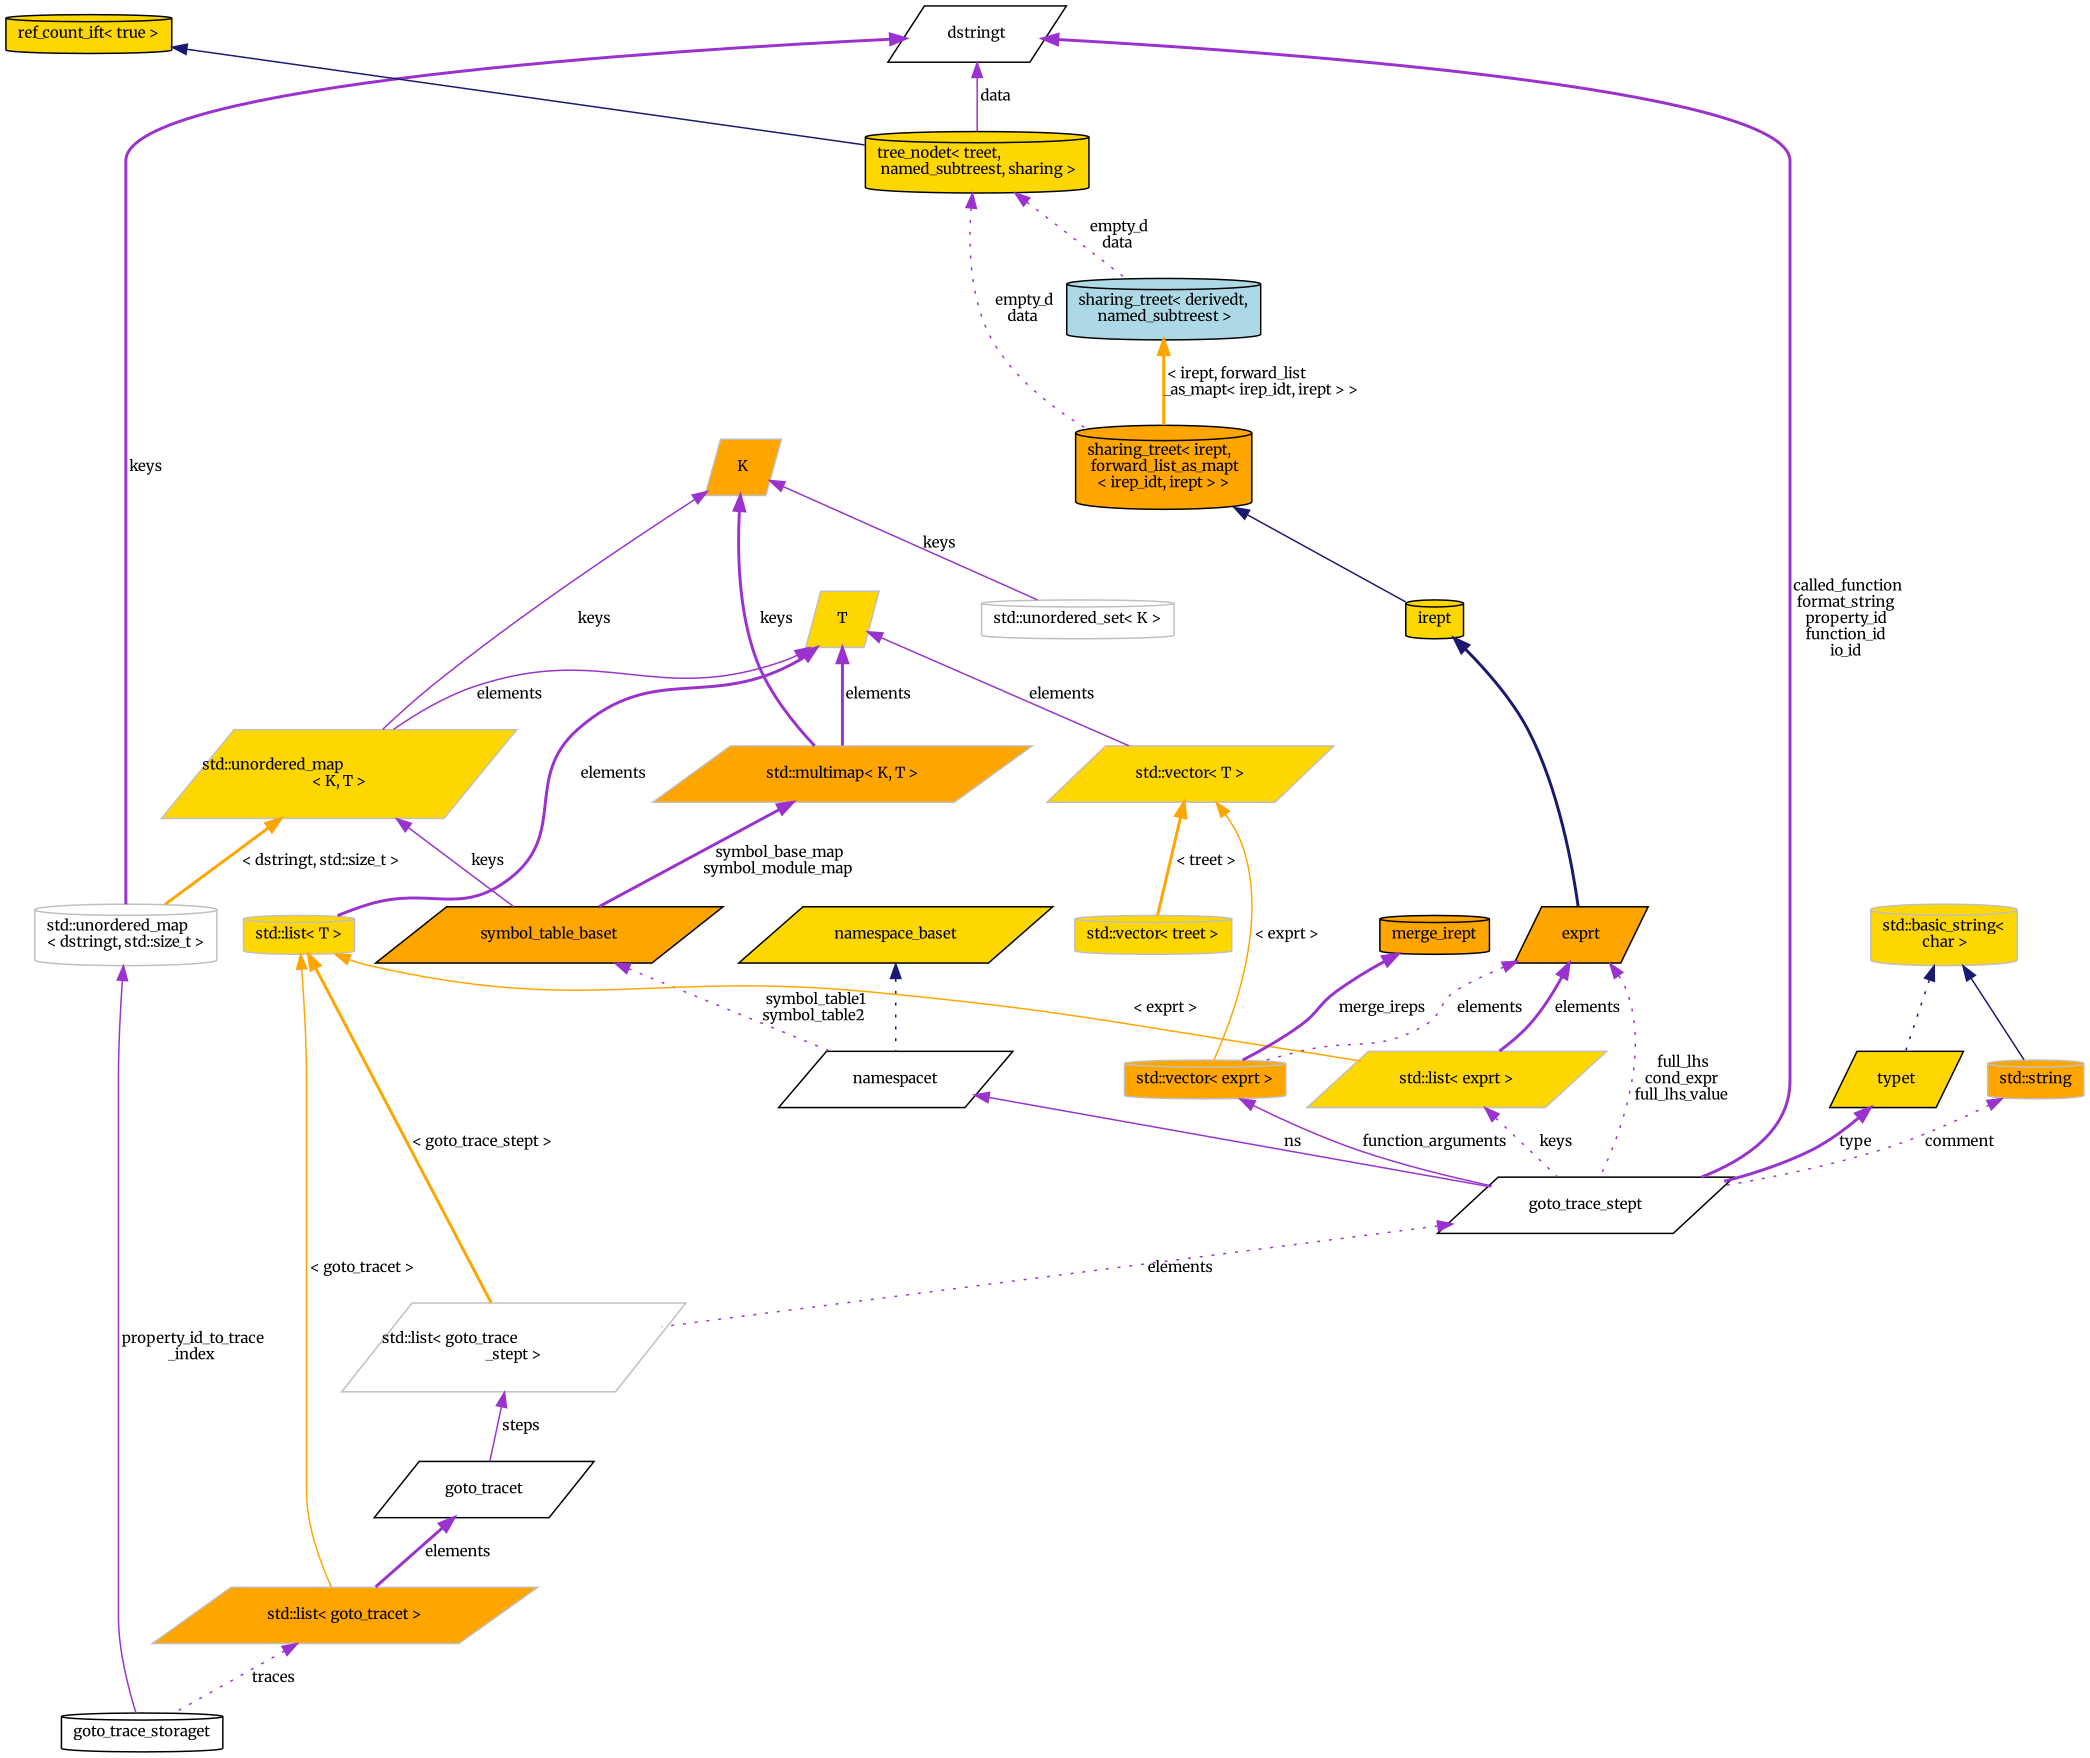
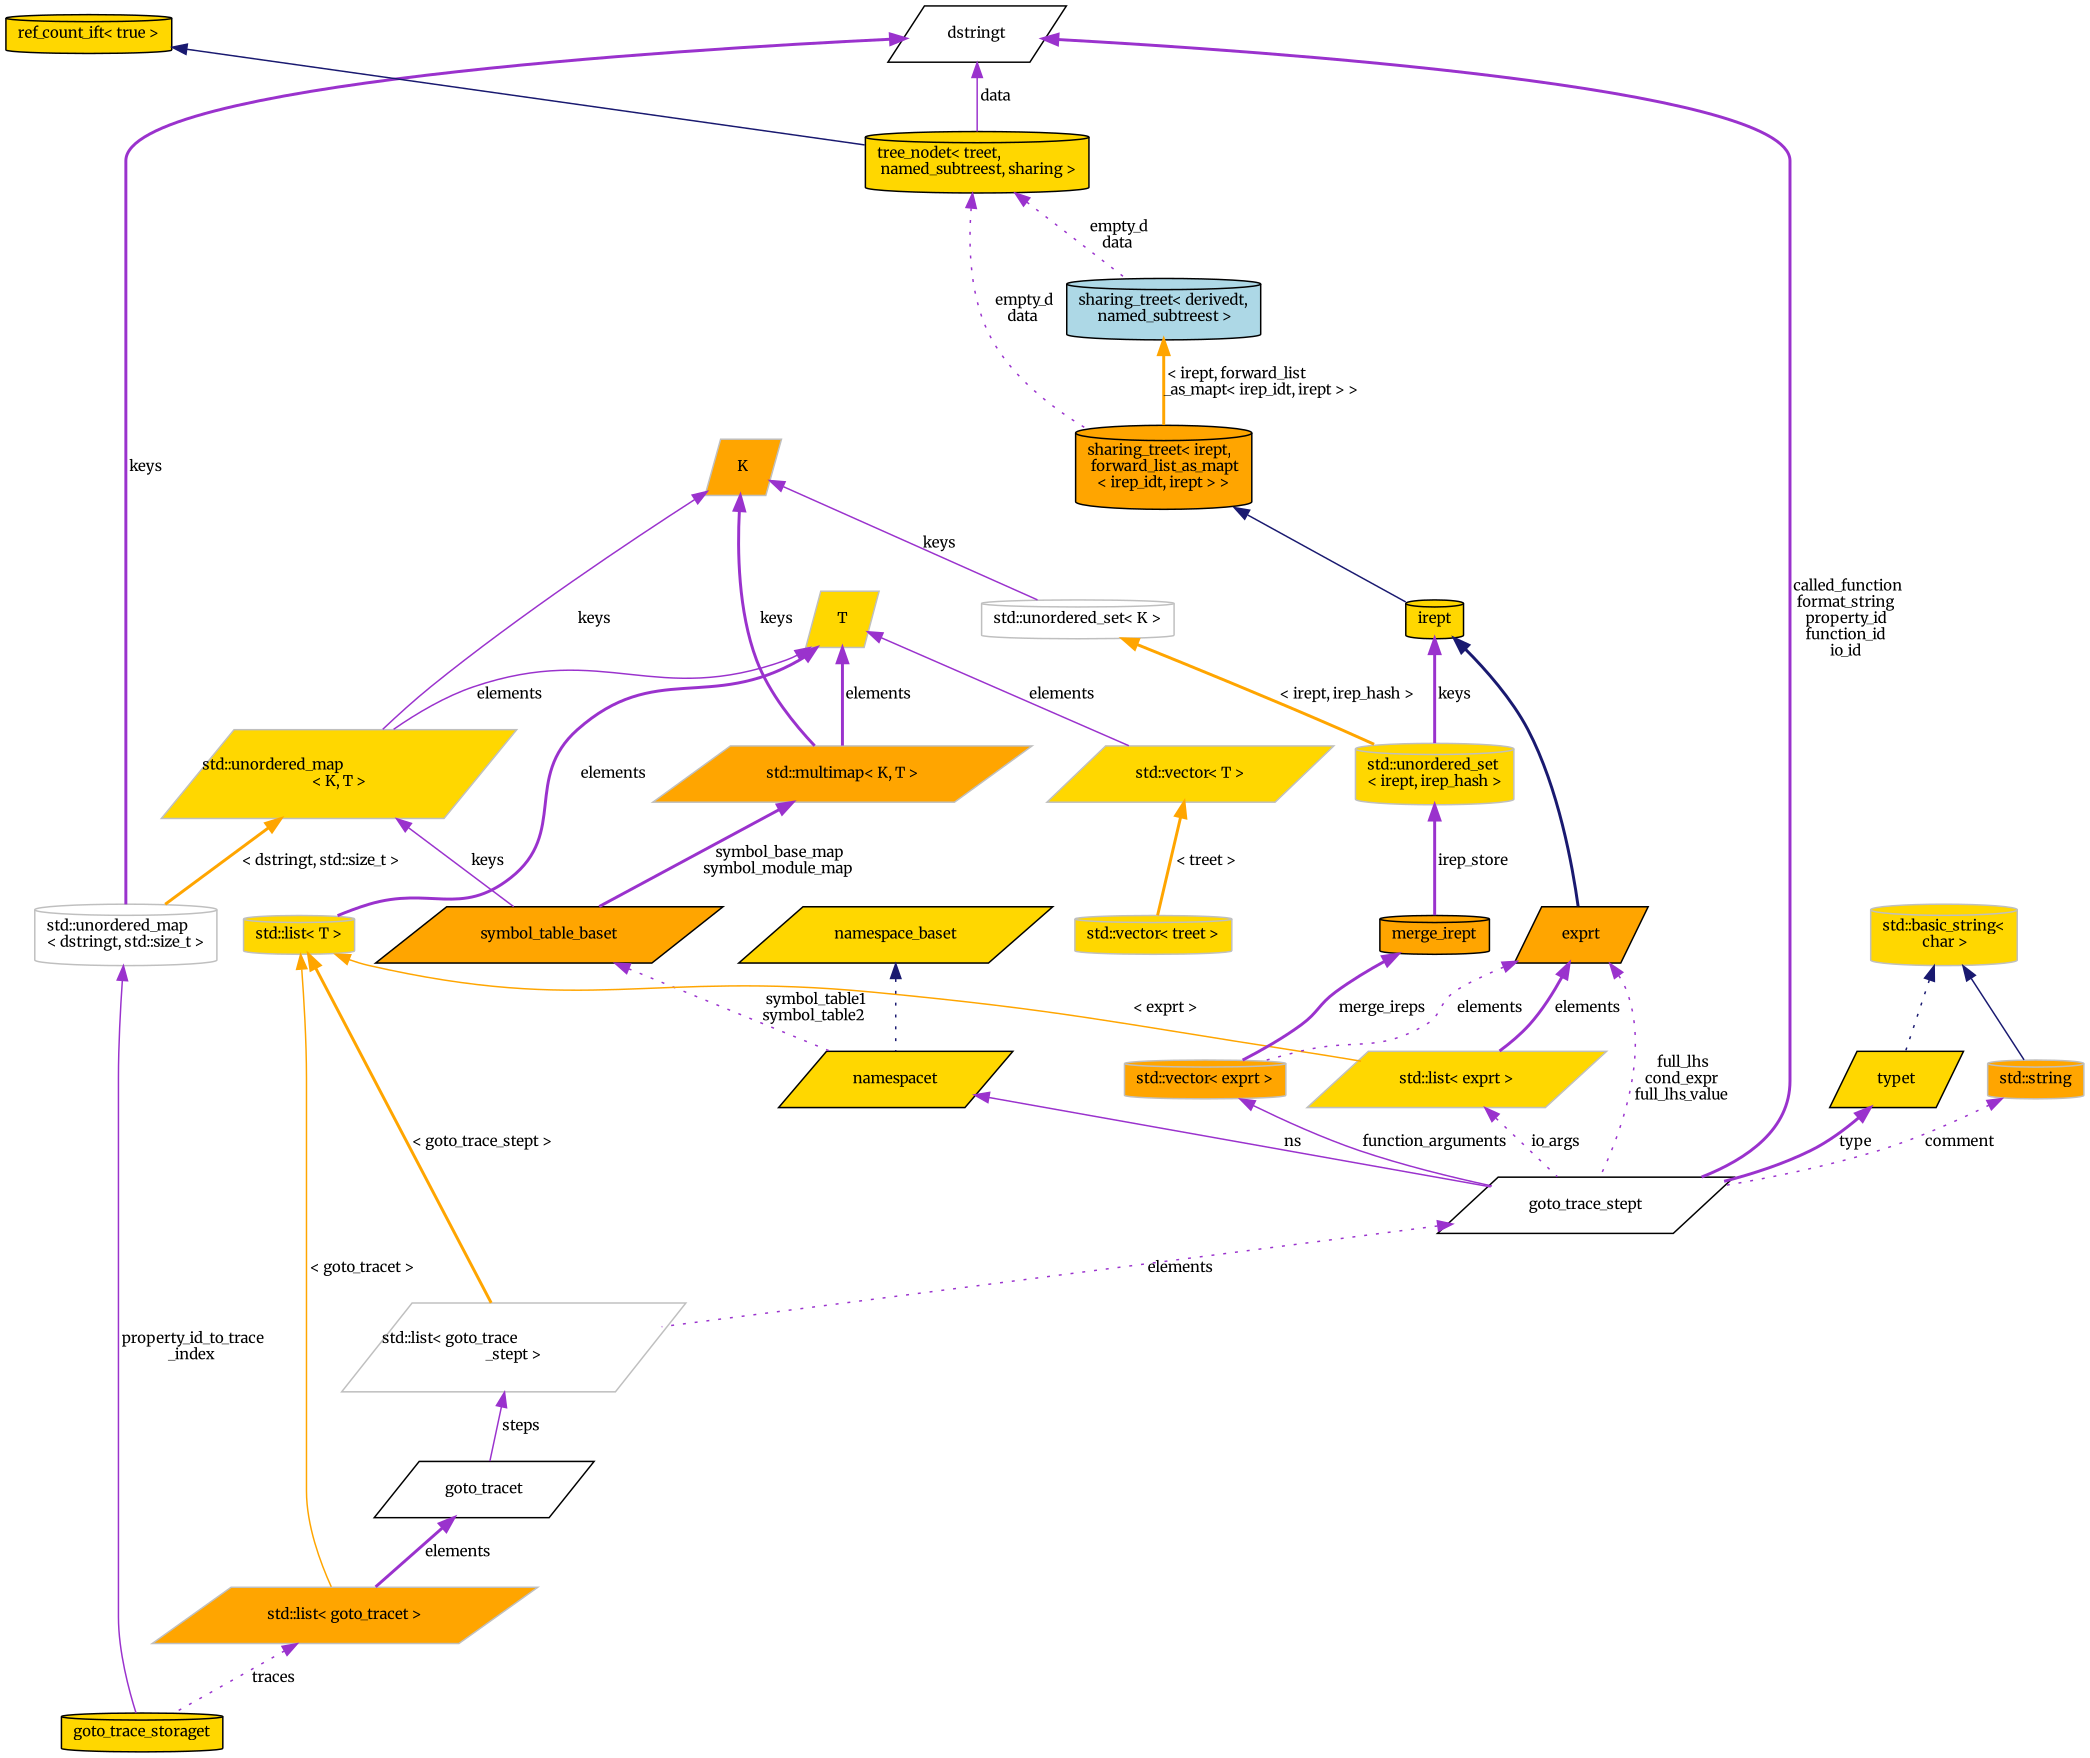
node "std::unordered_set < irept, irep_hash >": added
edge "std::vector< exprt >" -> "std::vector< T >": removed, label "< exprt >"
node "namespacet": fillcolor white -> gold
edge "goto_trace_stept" -> "std::list< exprt >": label " keys" -> " io_args"
node "goto_trace_storaget": fillcolor white -> gold
